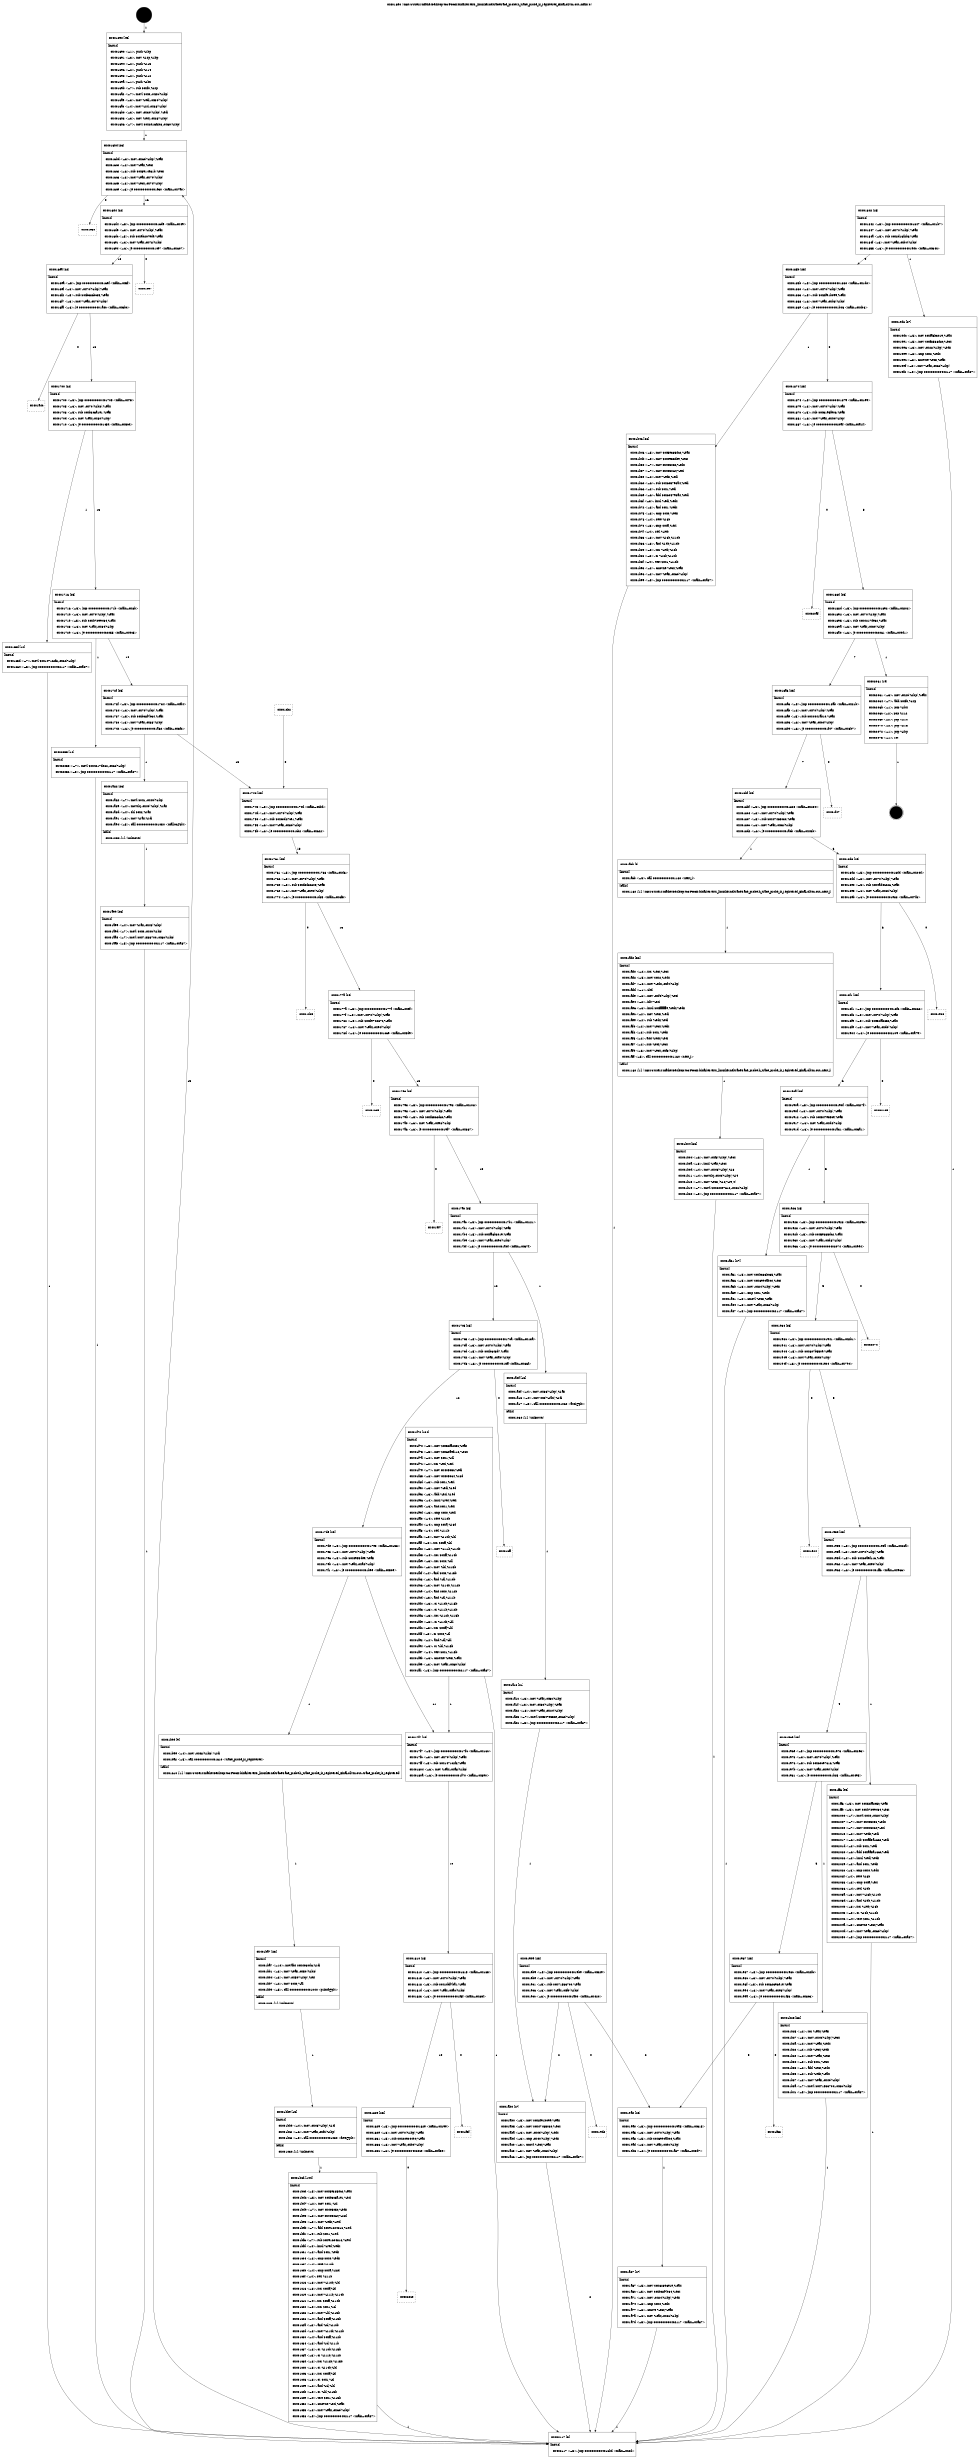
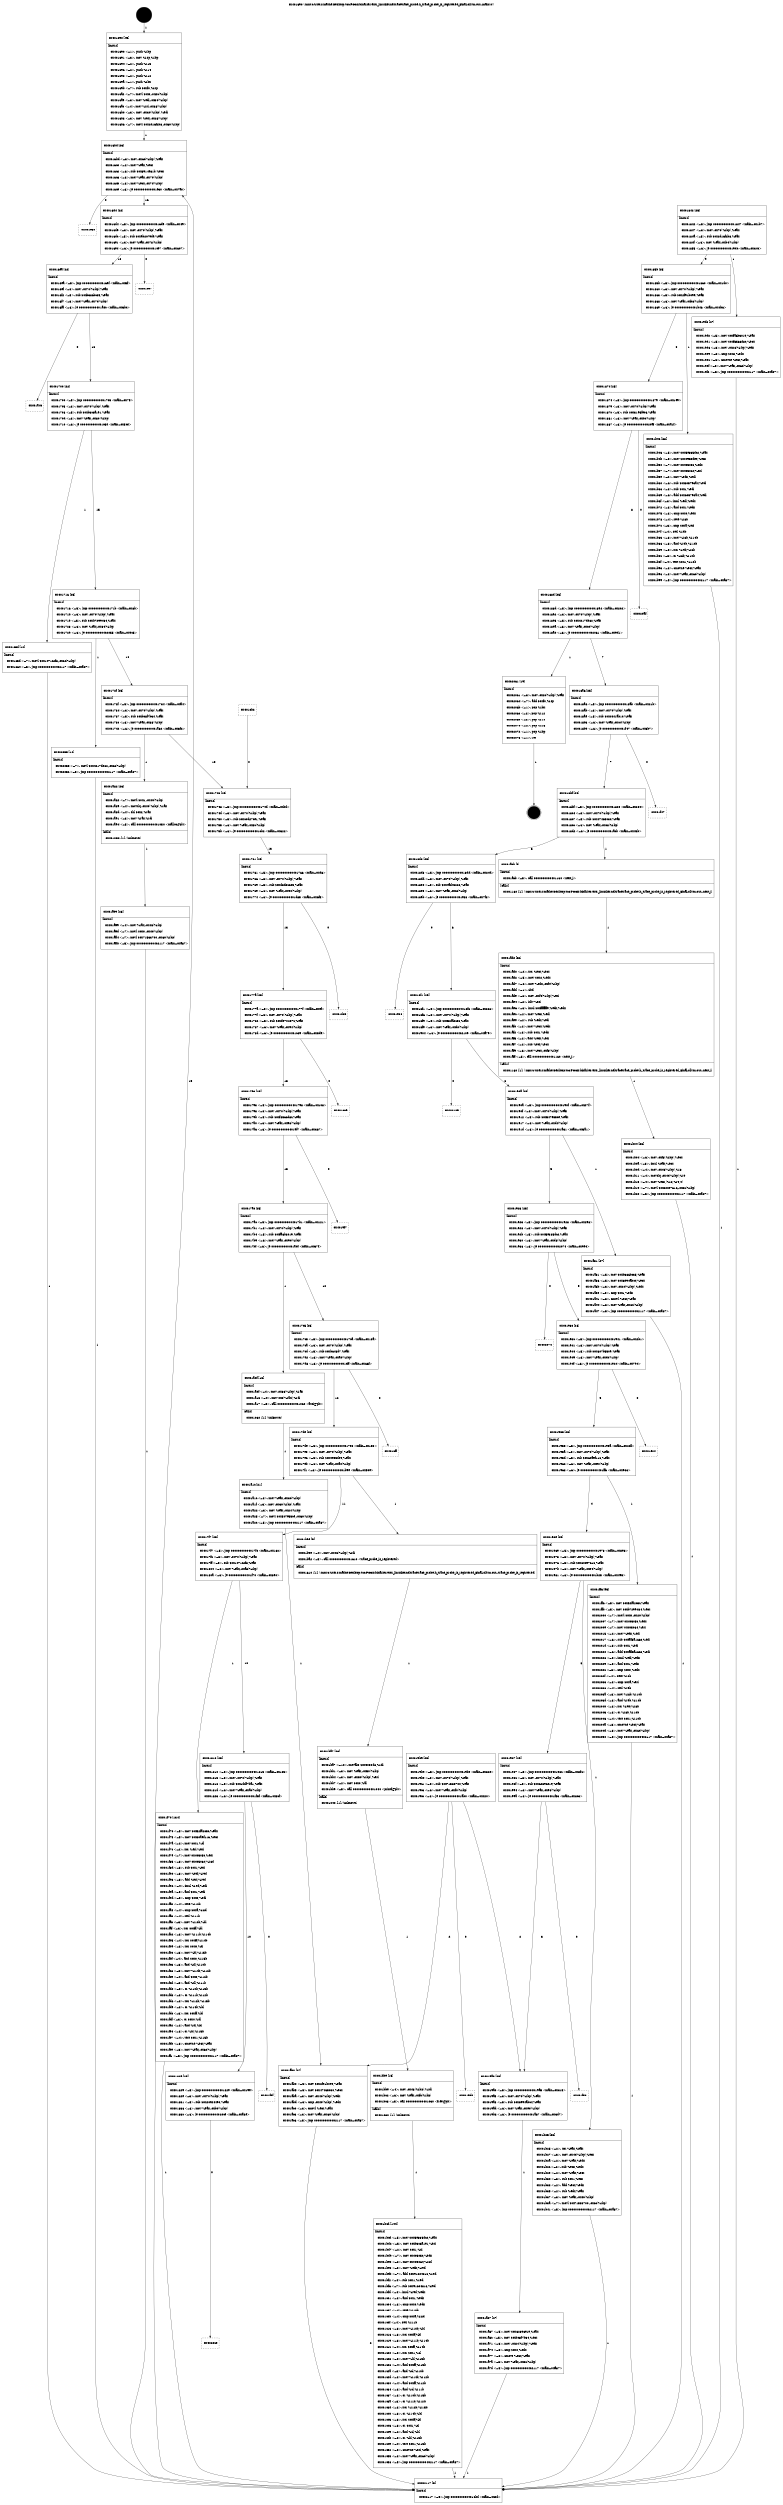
edge "0x401f70 [134]" -> "0x4017f7 [25]": reversed
